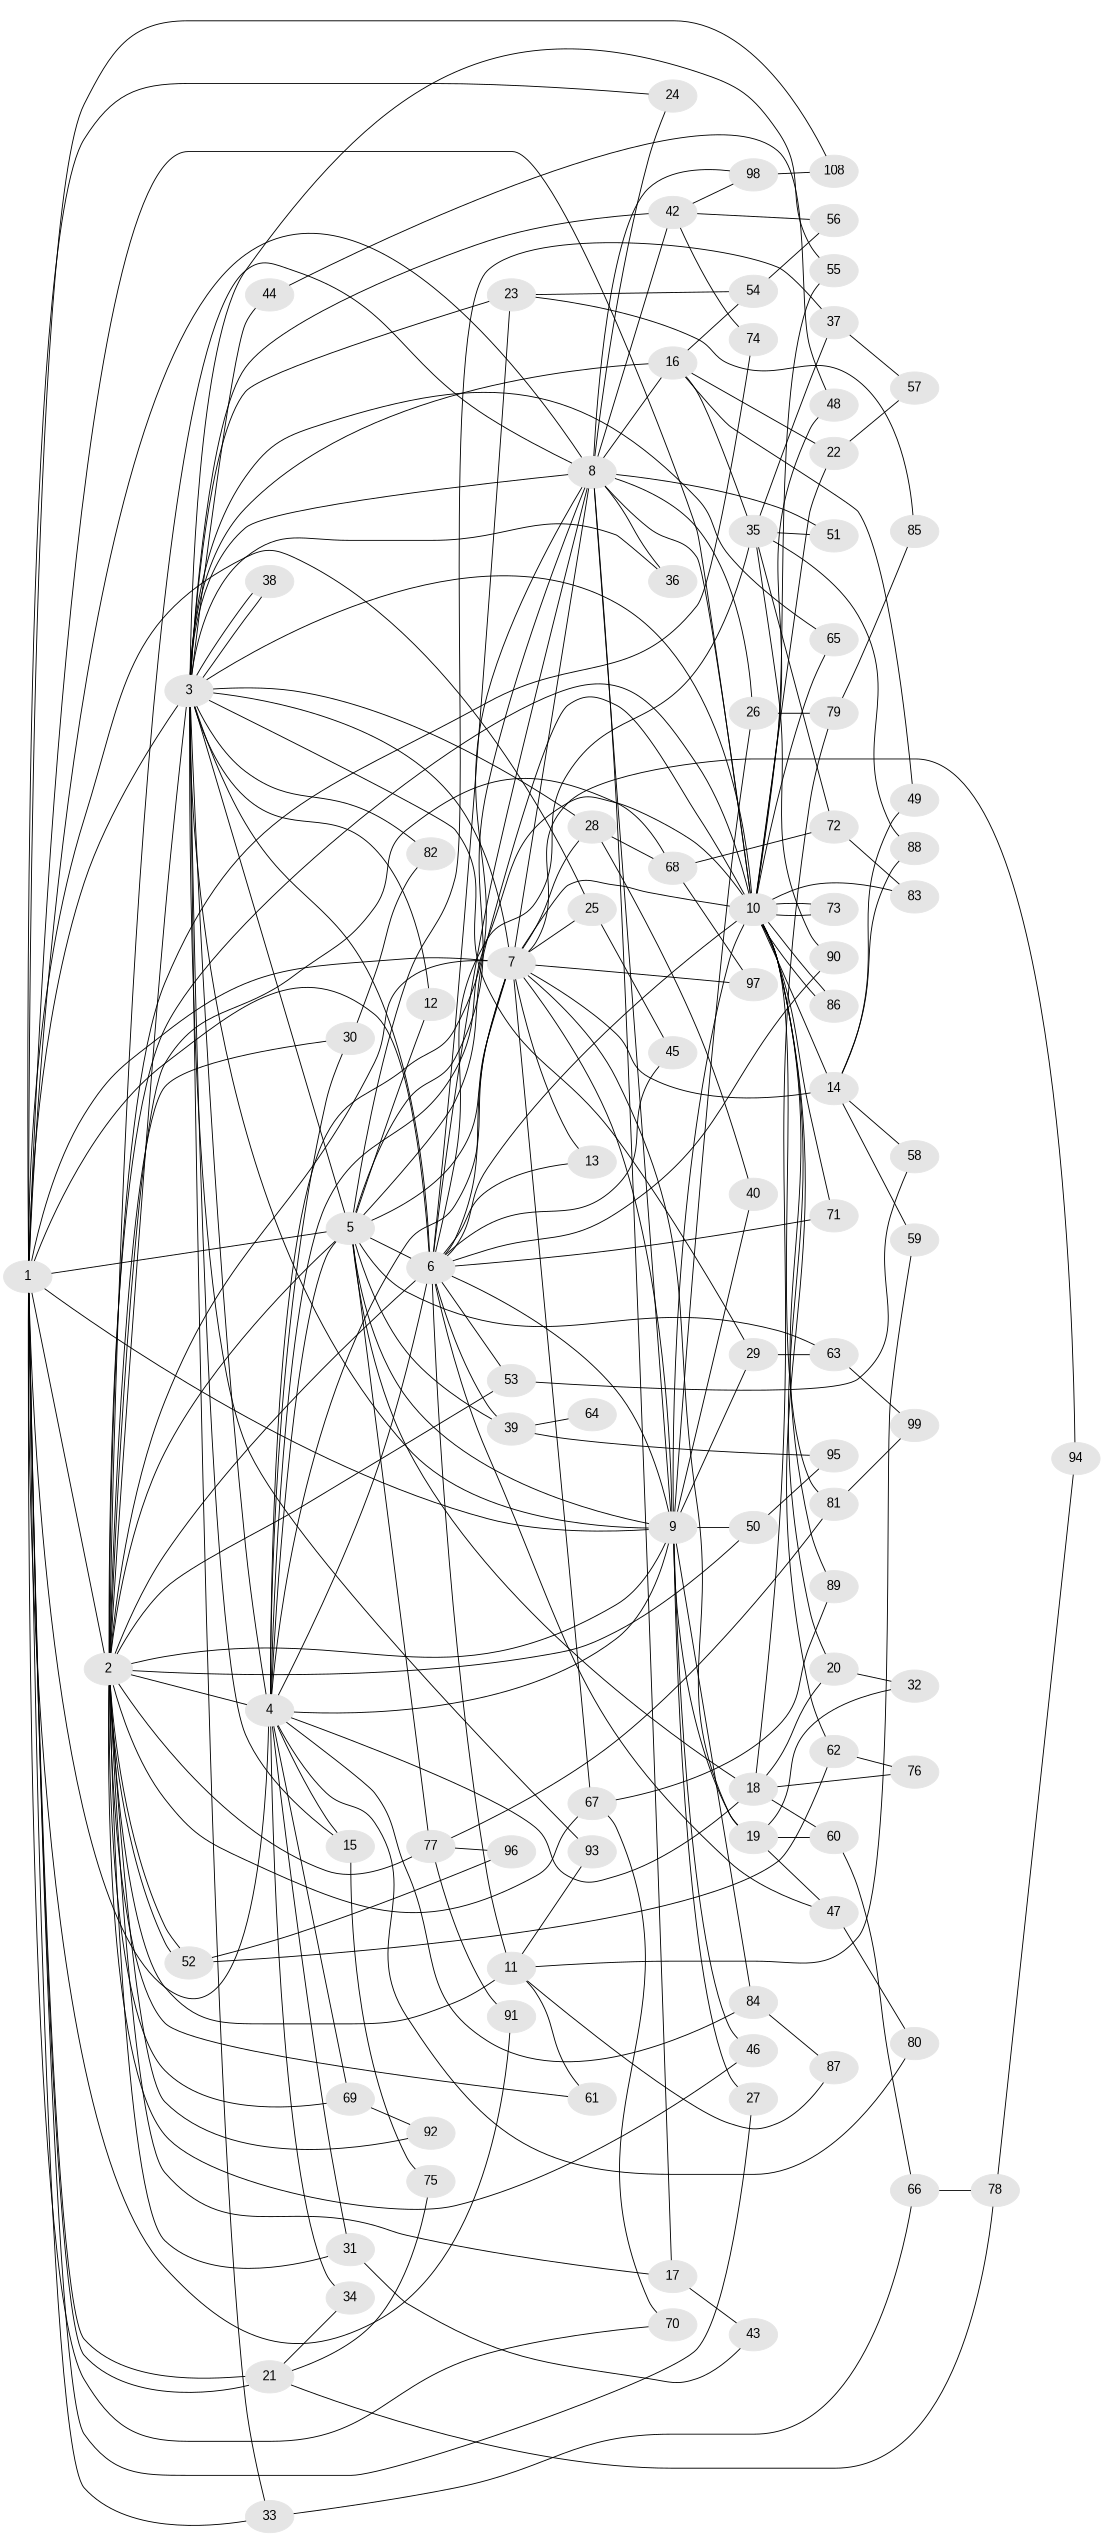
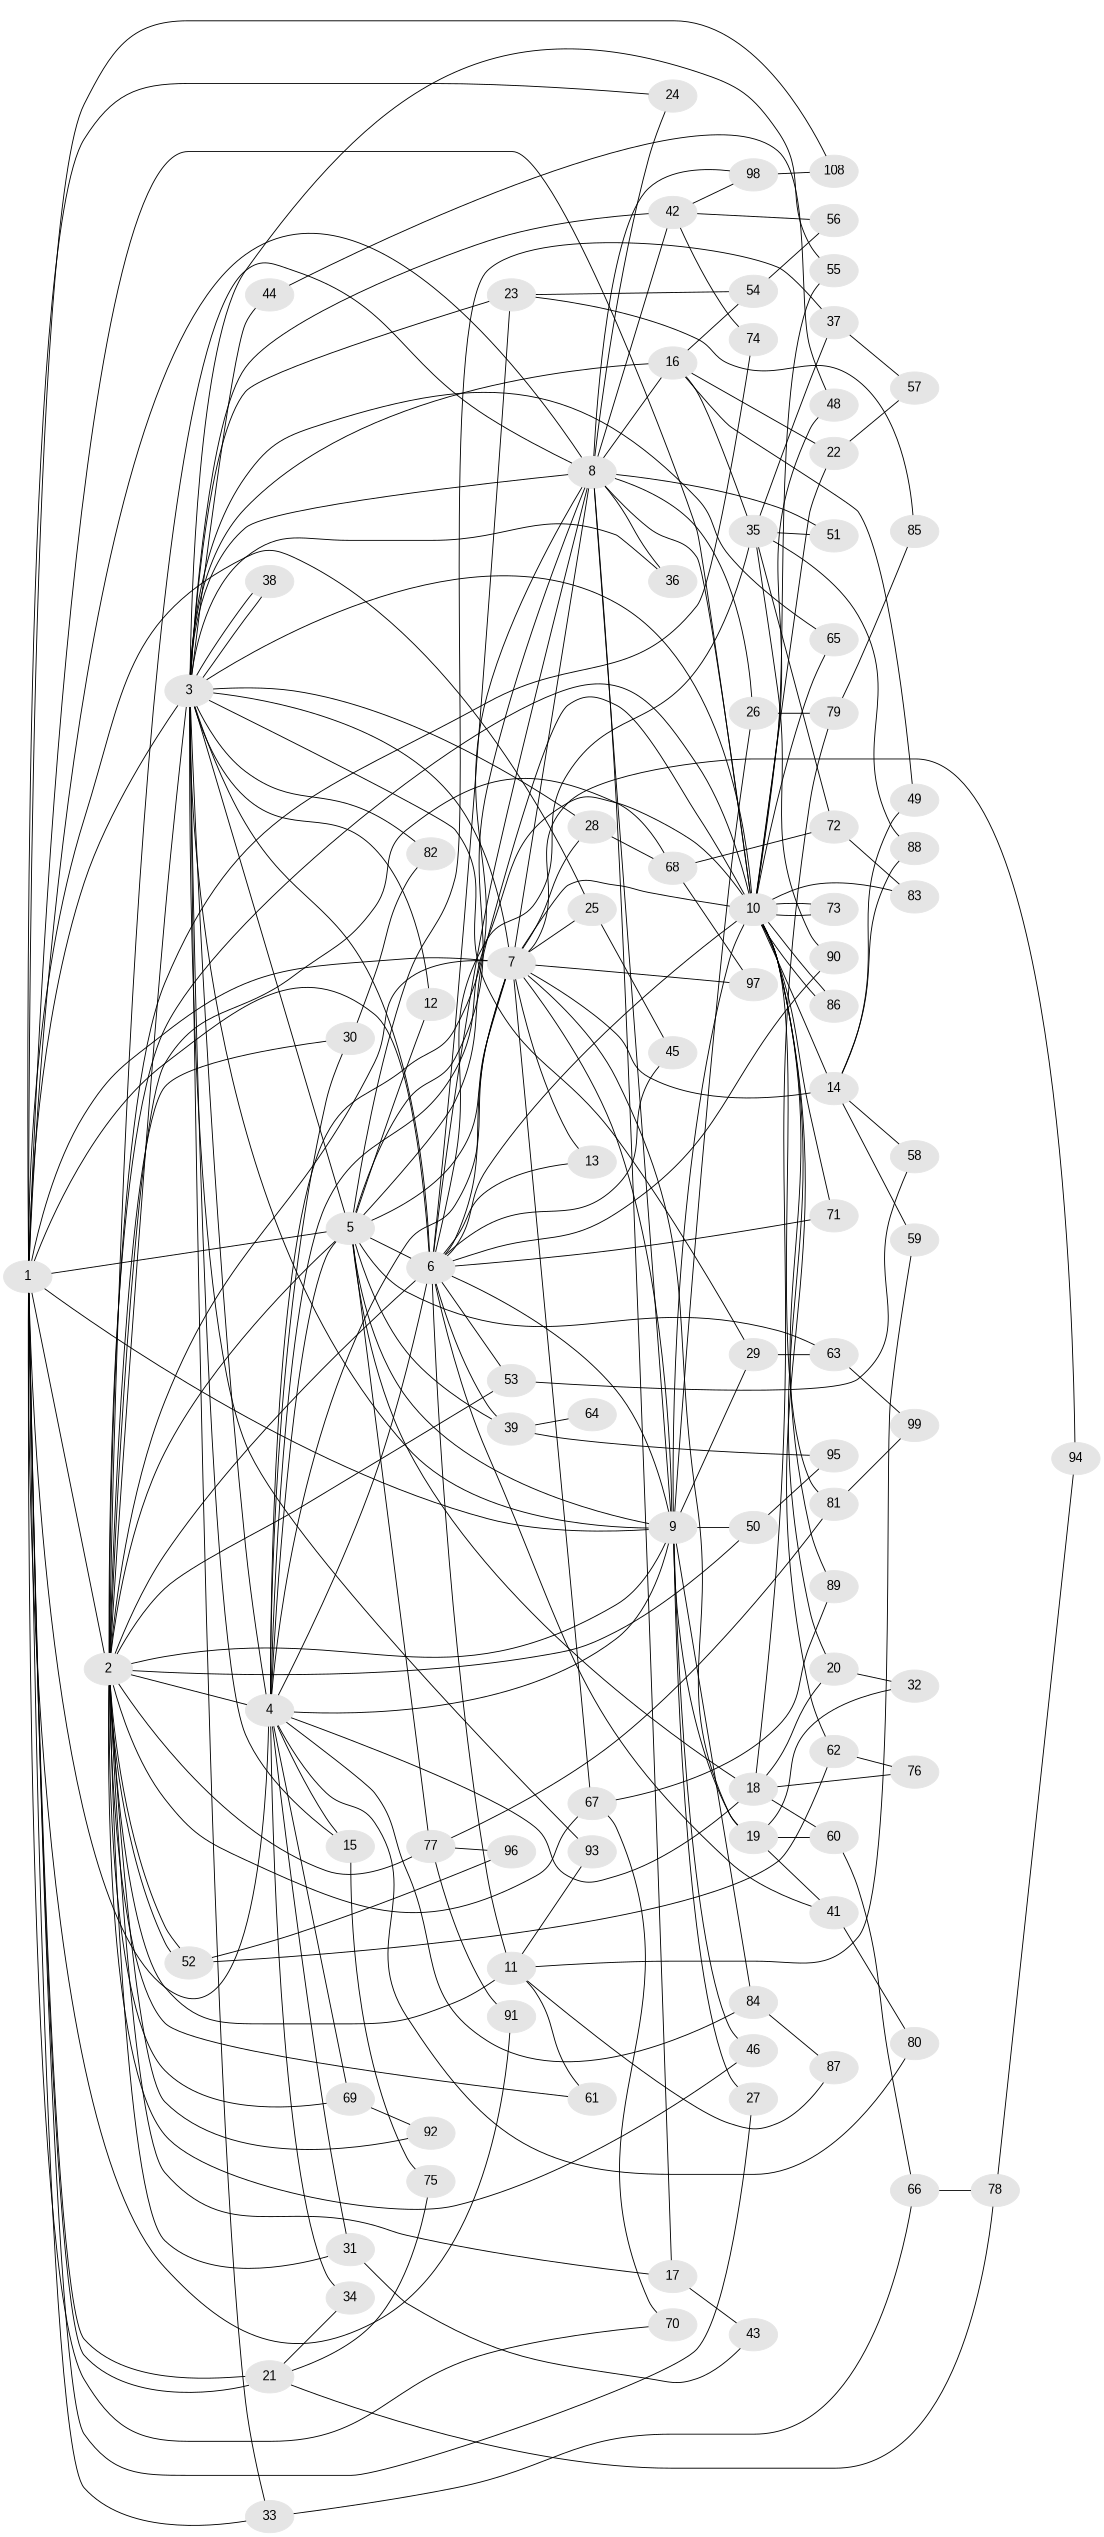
node "40": removed
node "47": label "47" -> "41"
